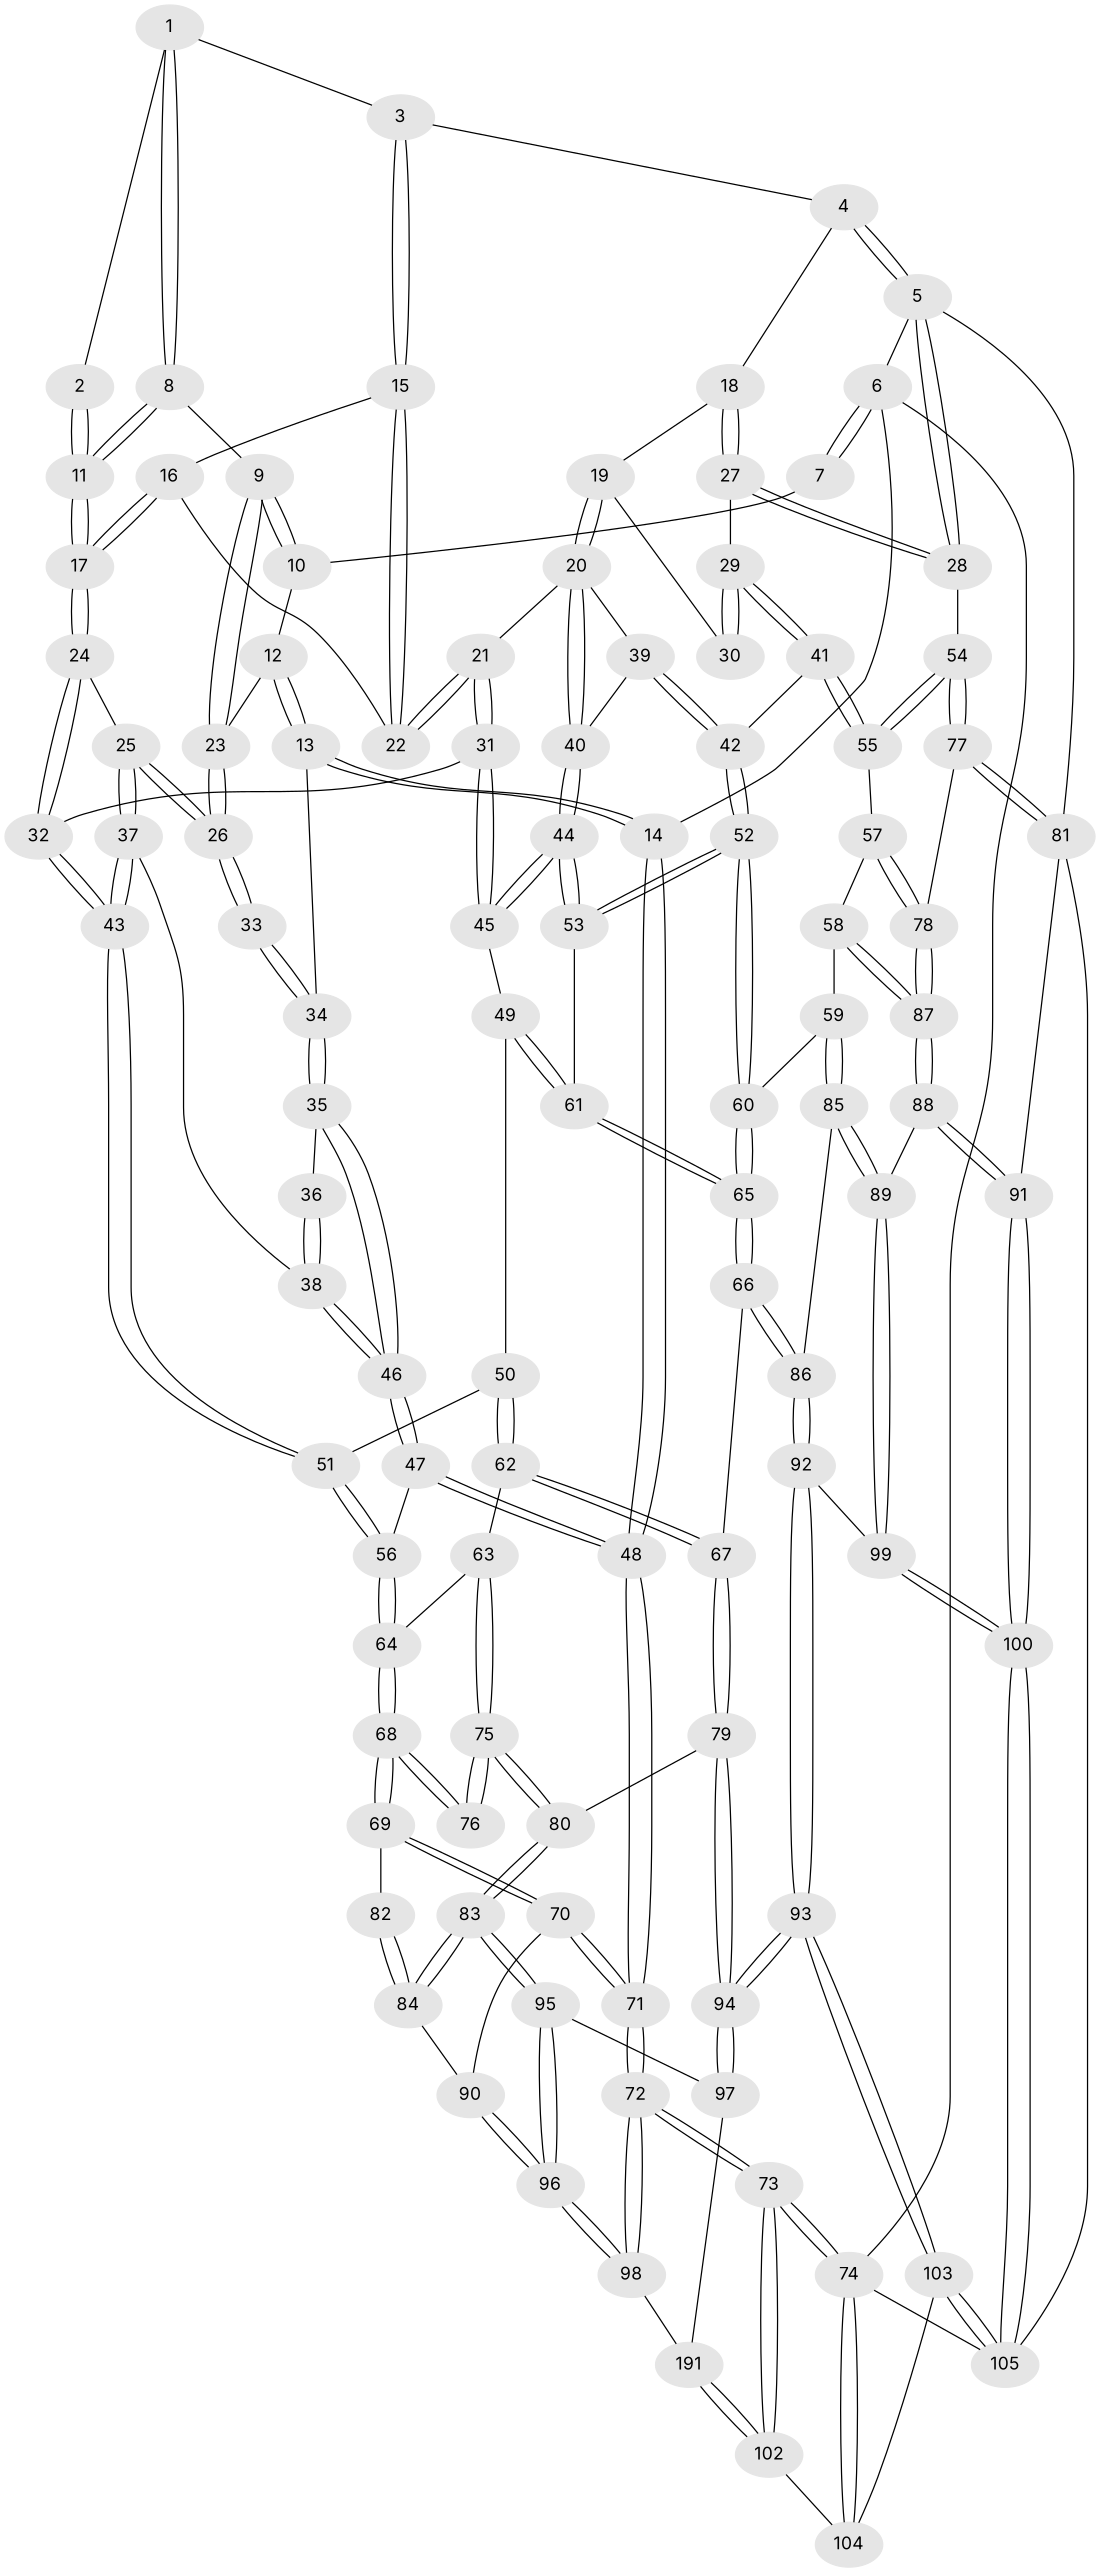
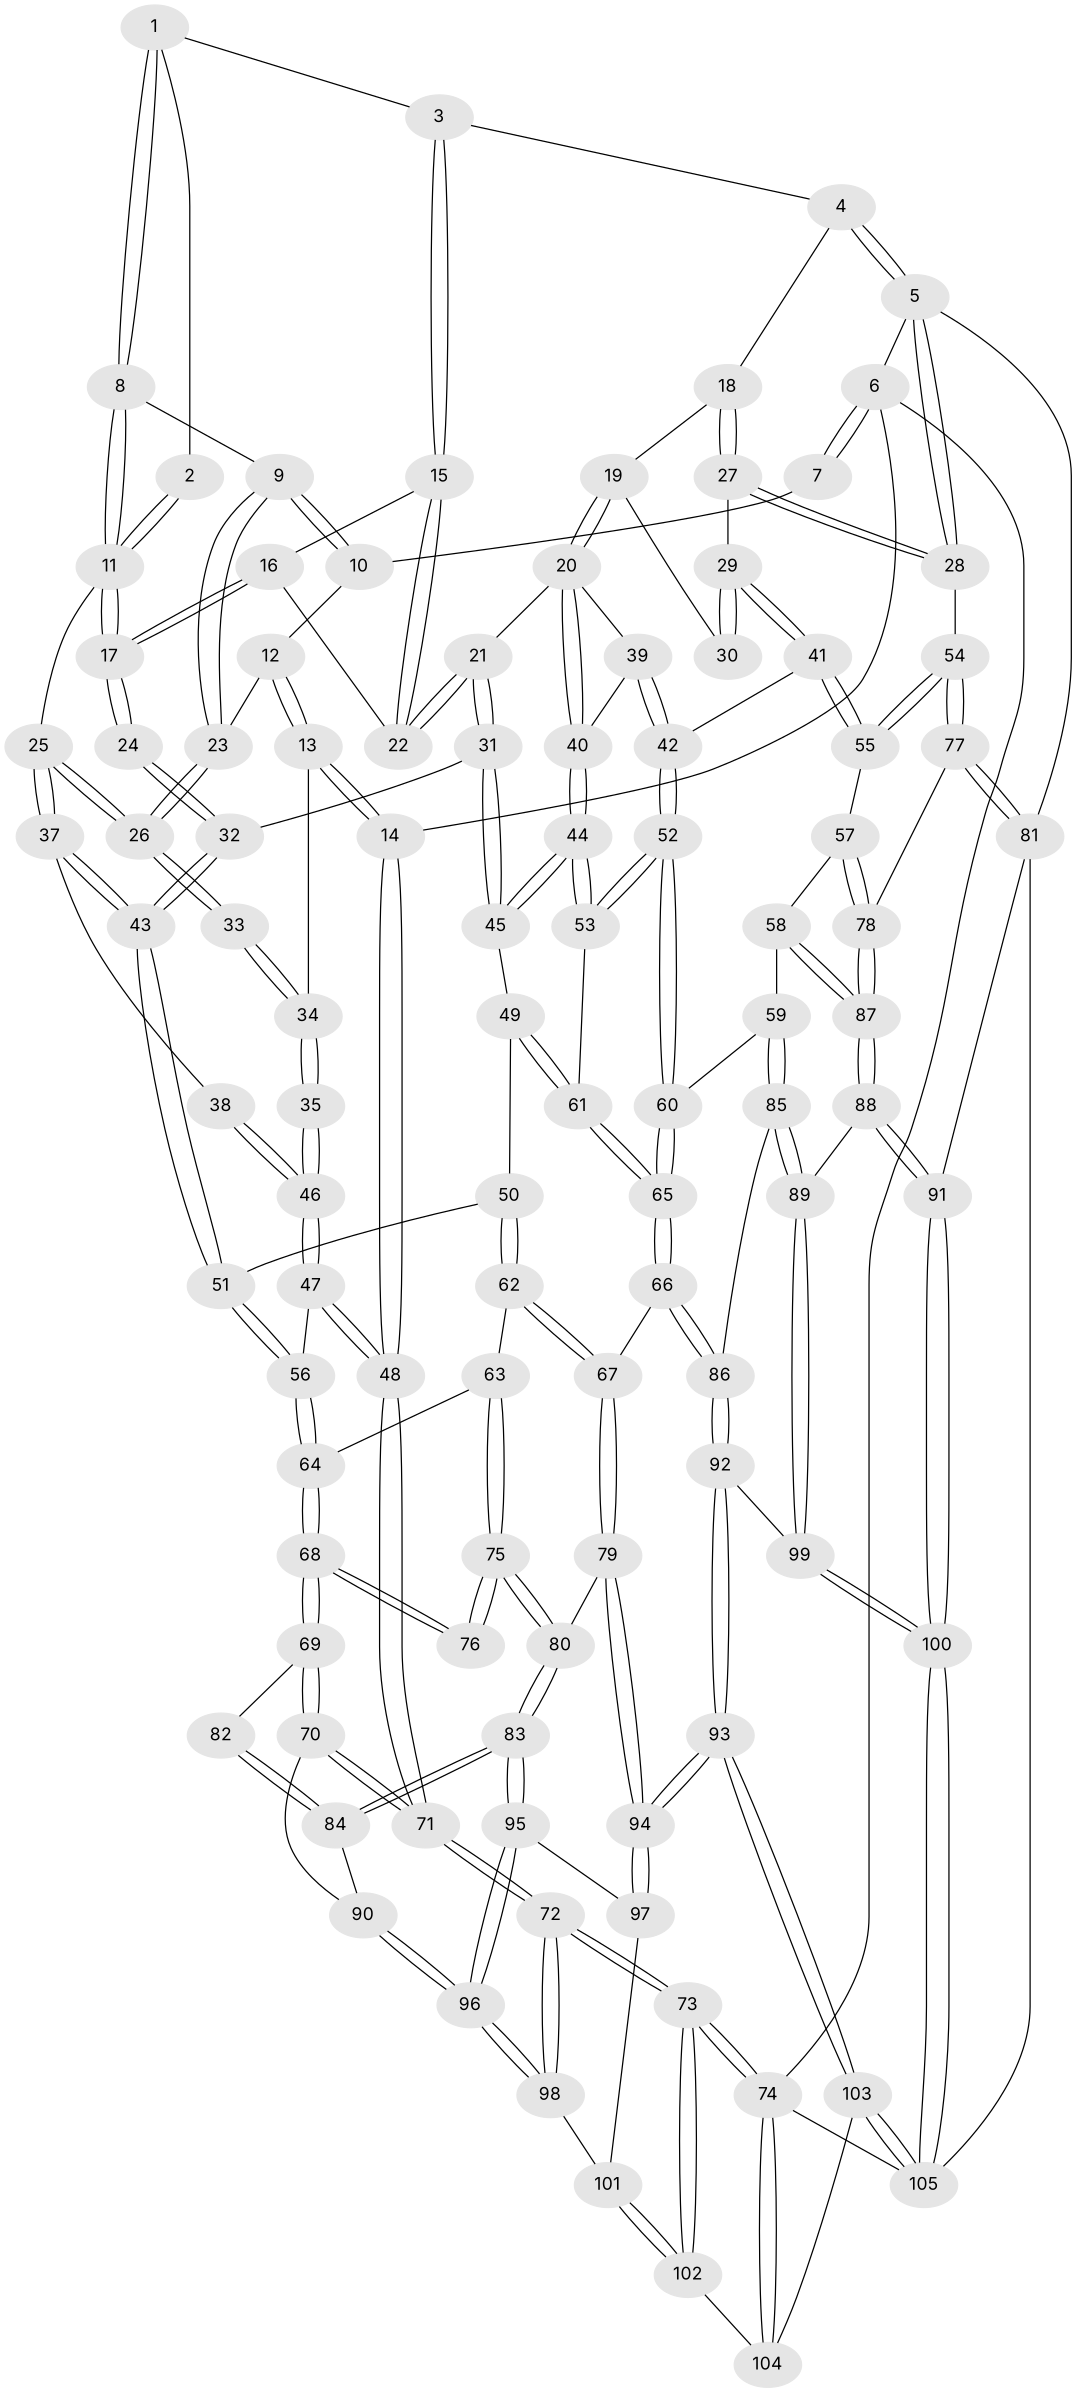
edge "24" -- "25": now "11" -- "25"
node "36": removed
node "191": label "191" -> "101"
